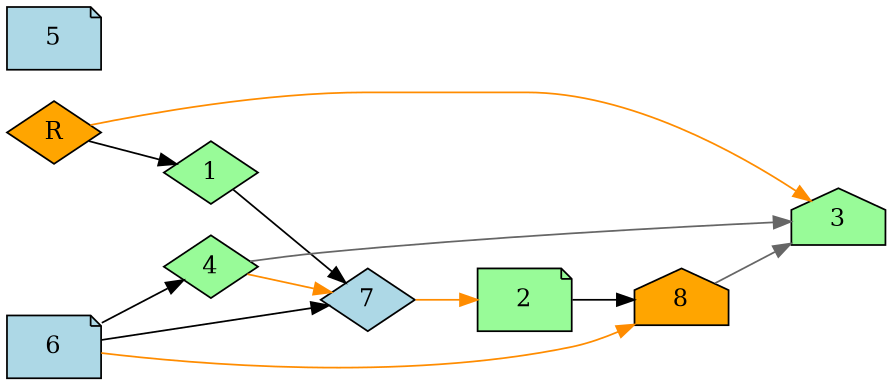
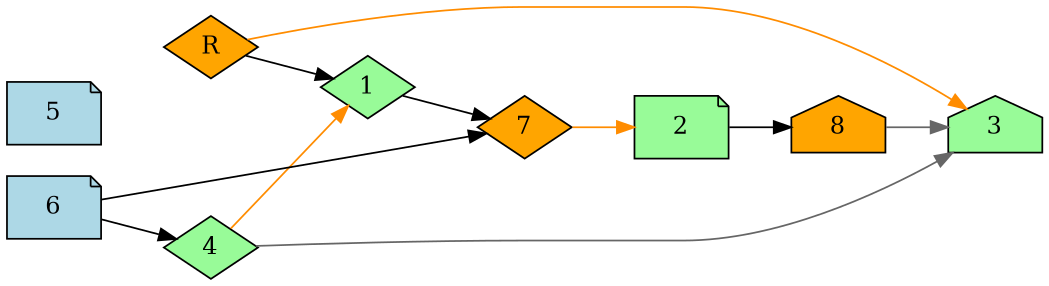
edge "4" -> "7": now "4" -> "1"
node "7": fillcolor lightblue -> orange
edge "6" -> "8": removed
